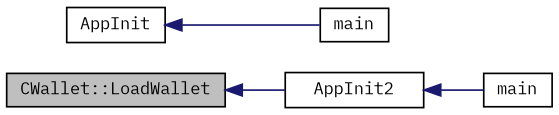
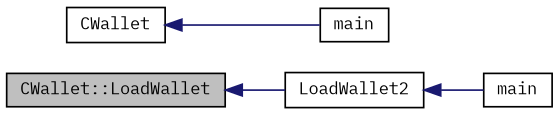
node "AppInit": label "AppInit" -> "CWallet"
node "AppInit2": label "AppInit2" -> "LoadWallet2"
